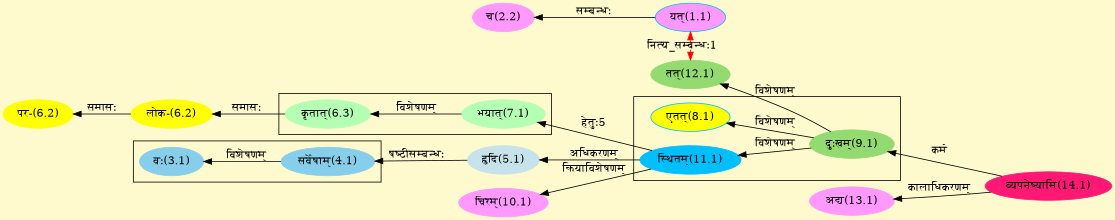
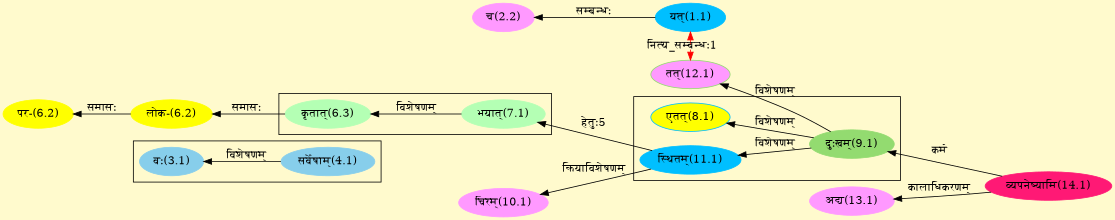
node "यत्(1.1)": fillcolor #ff99ff -> #00bfff
node "तत्(12.1)": fillcolor #93db70 -> #ff99ff
node "हृदि(5.1)": removed
